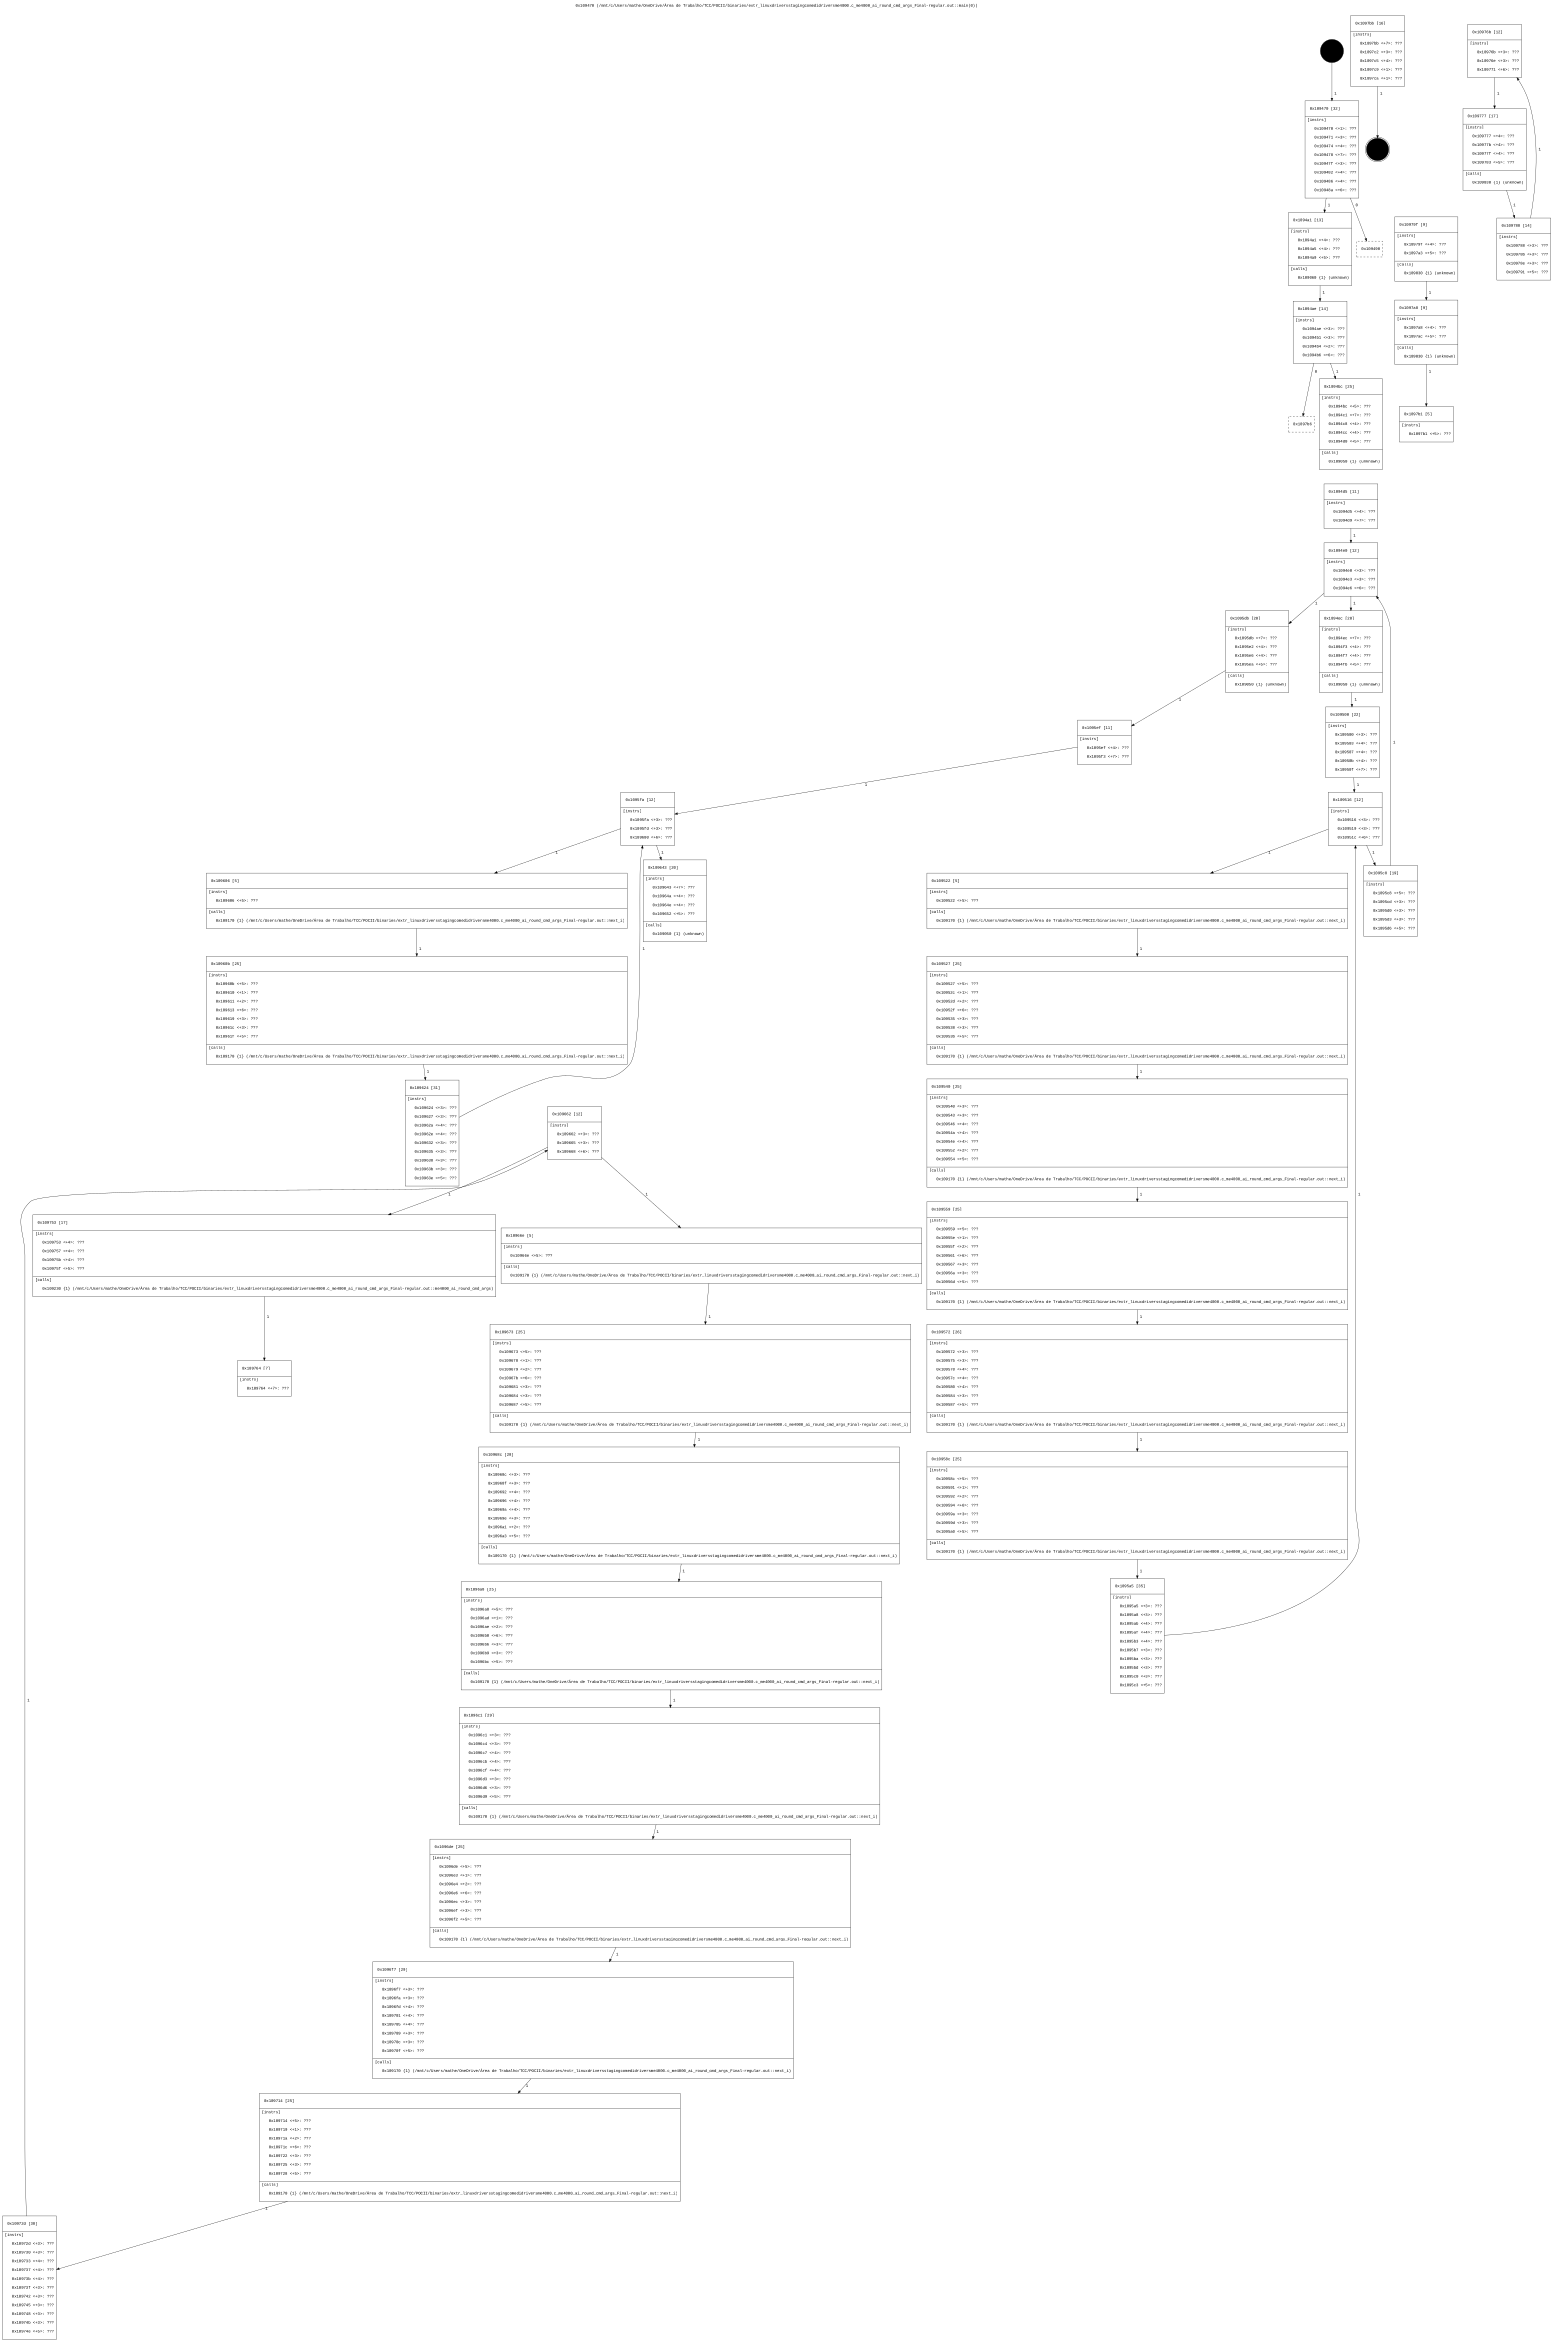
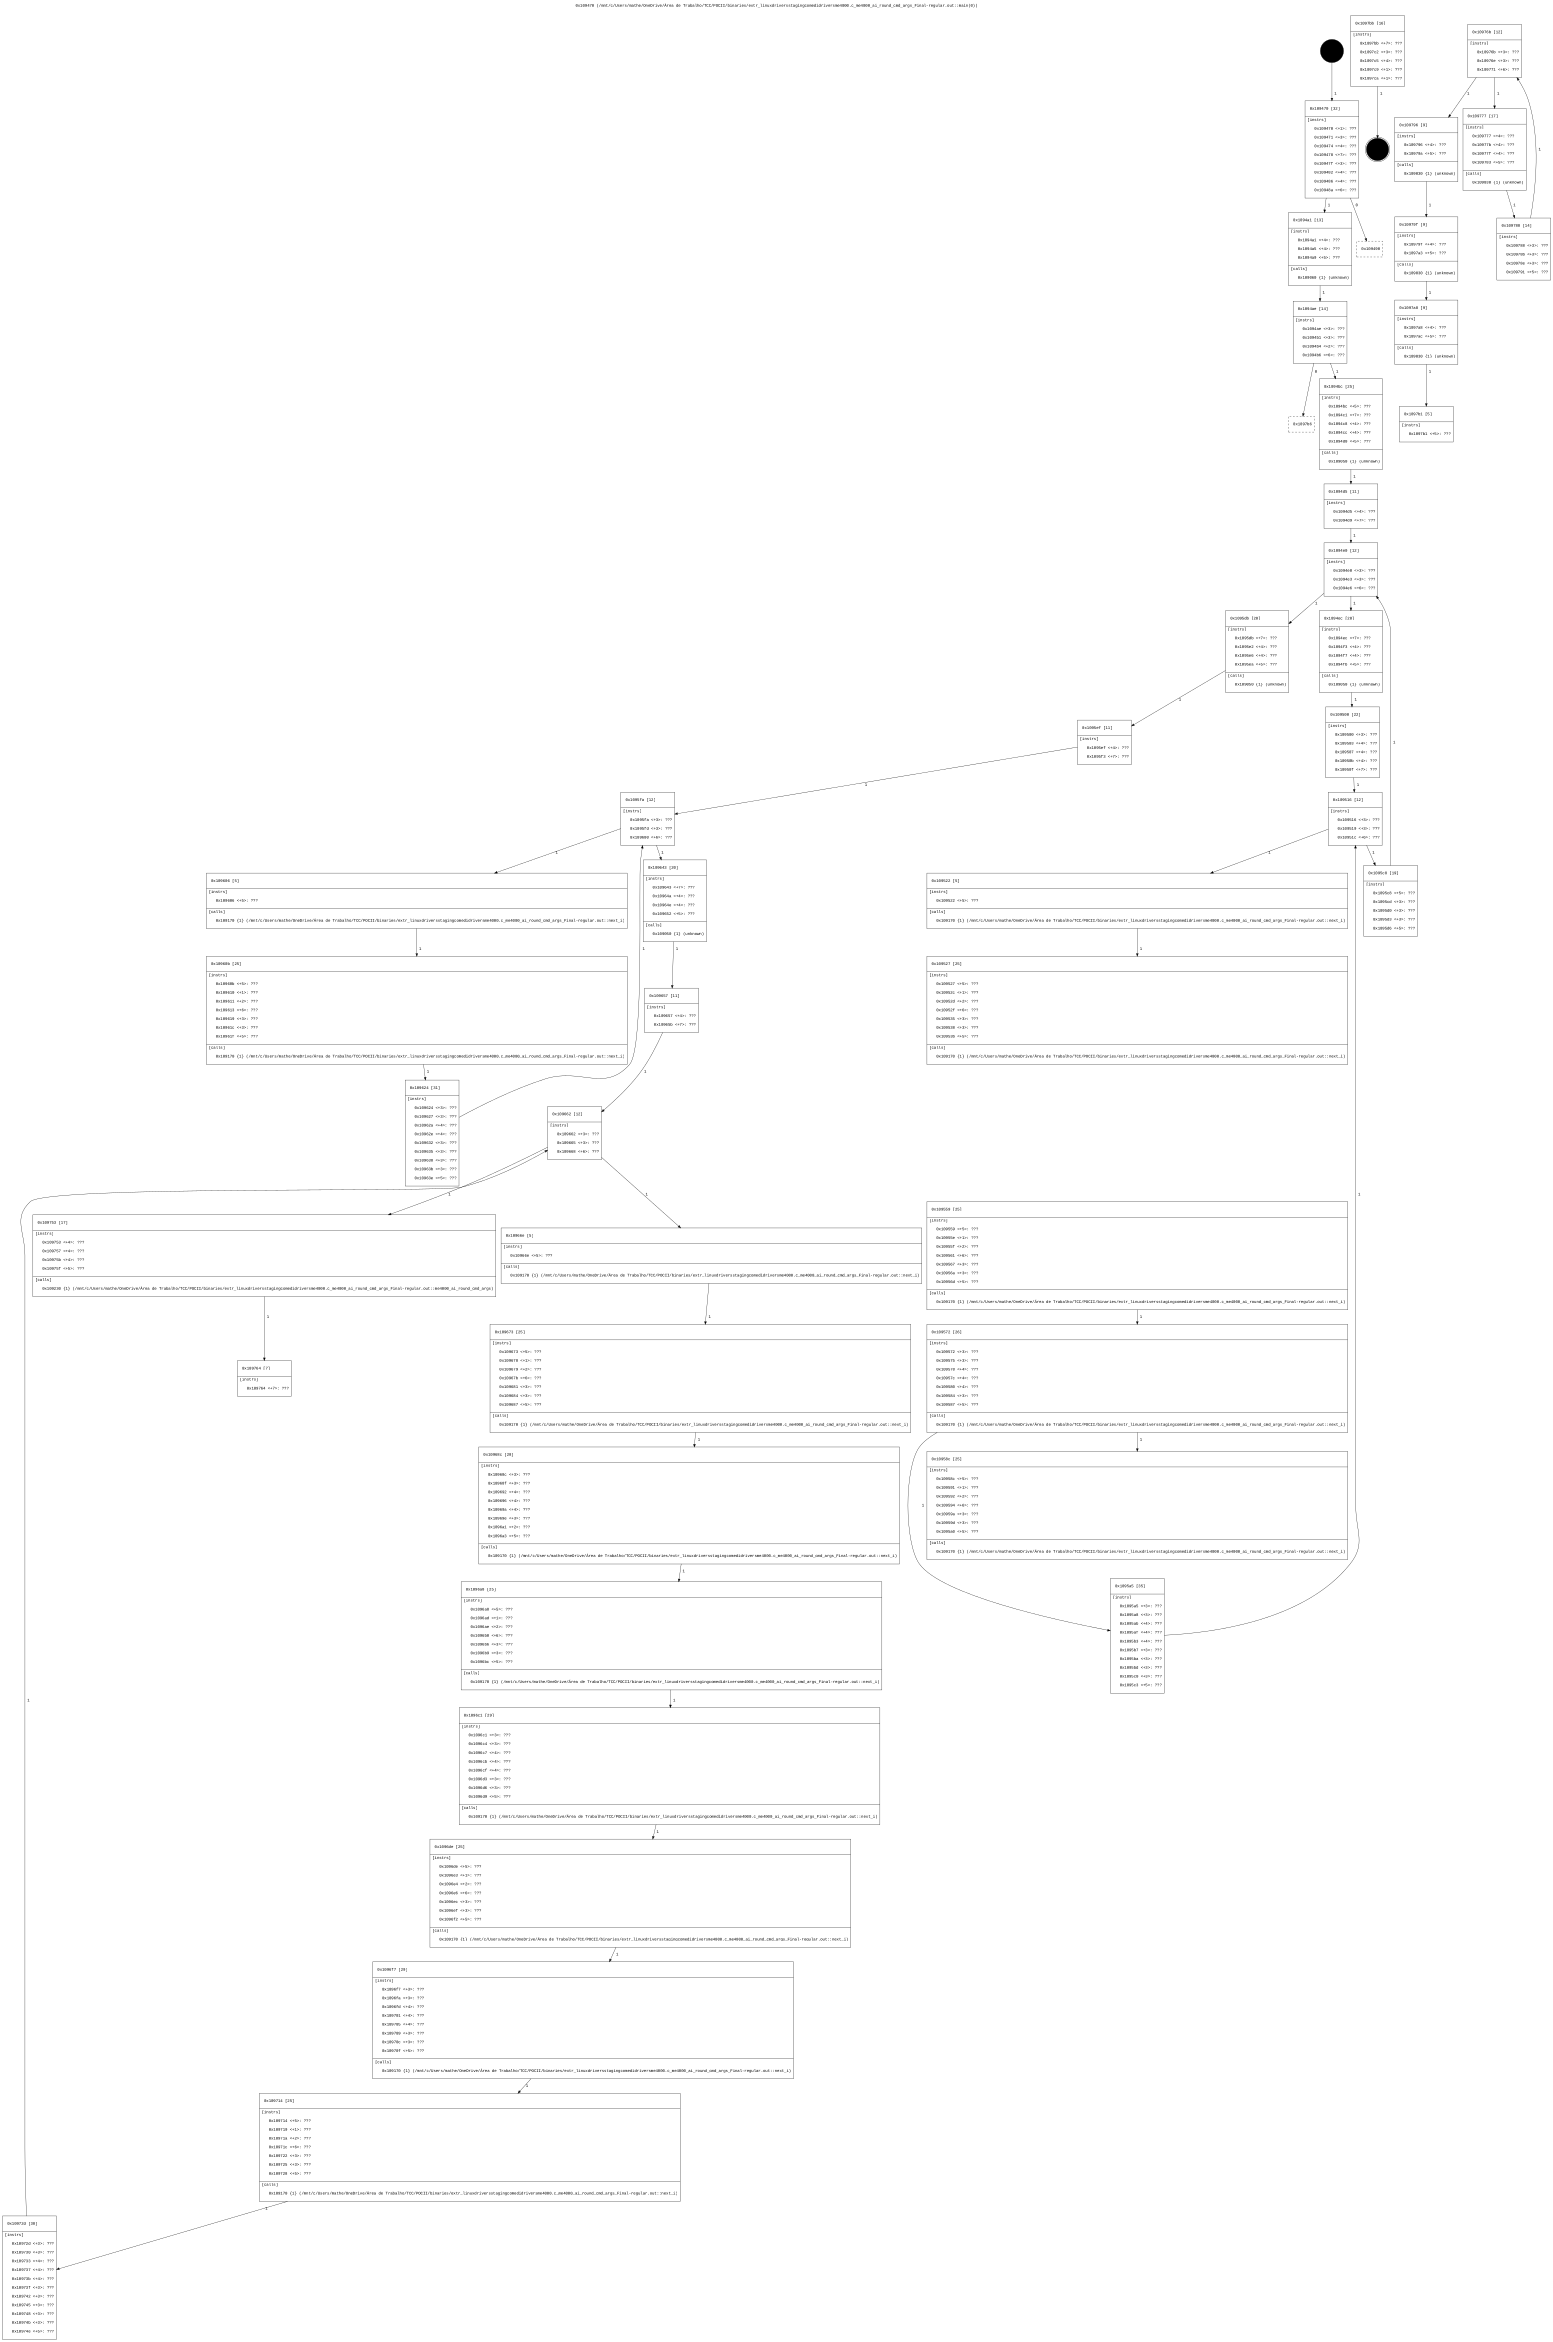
node "0x109796 [9]": added
edge "0x1094bc [25]" -> "0x1094d5 [11]": added, label "1"
node "0x109657 [11]": added
node "0x109540 [25]": removed
edge "0x10958c [25]" -> "0x1095a5 [35]": now "0x109572 [26]" -> "0x1095a5 [35]"
